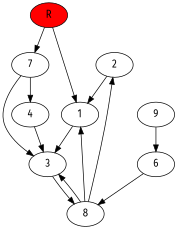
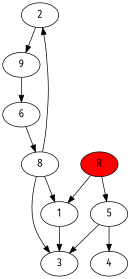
node "7": label "7" -> "5"
edge "2" -> "1": now "2" -> "9"
edge "4" -> "3": removed
edge "3" -> "8": removed
